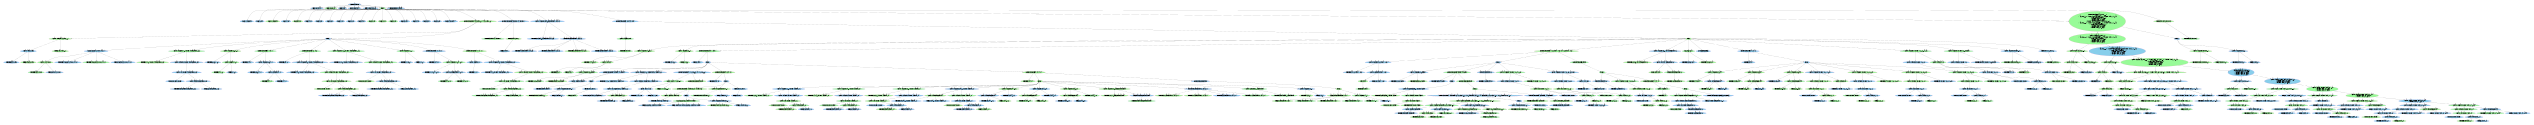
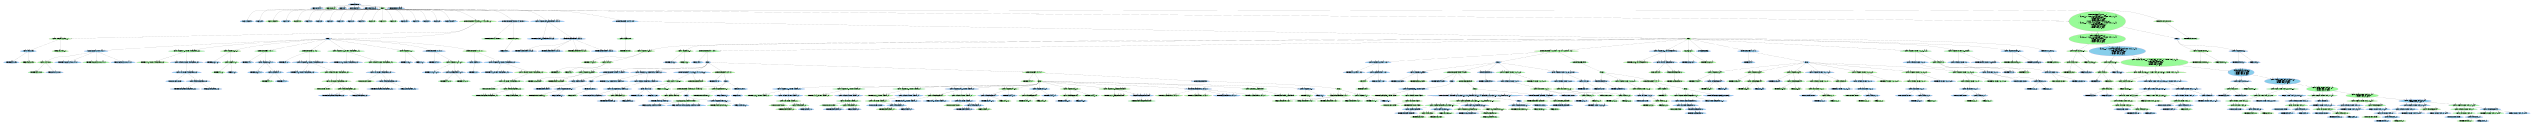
node "(IDENTIFIER,warned_11052,warned_11052 = 1)": label "(IDENTIFIER,warned_11052,warned_11052 = 1)" -> "(IDENTIFIER,warned_11052,bool_11052 = 1)"
